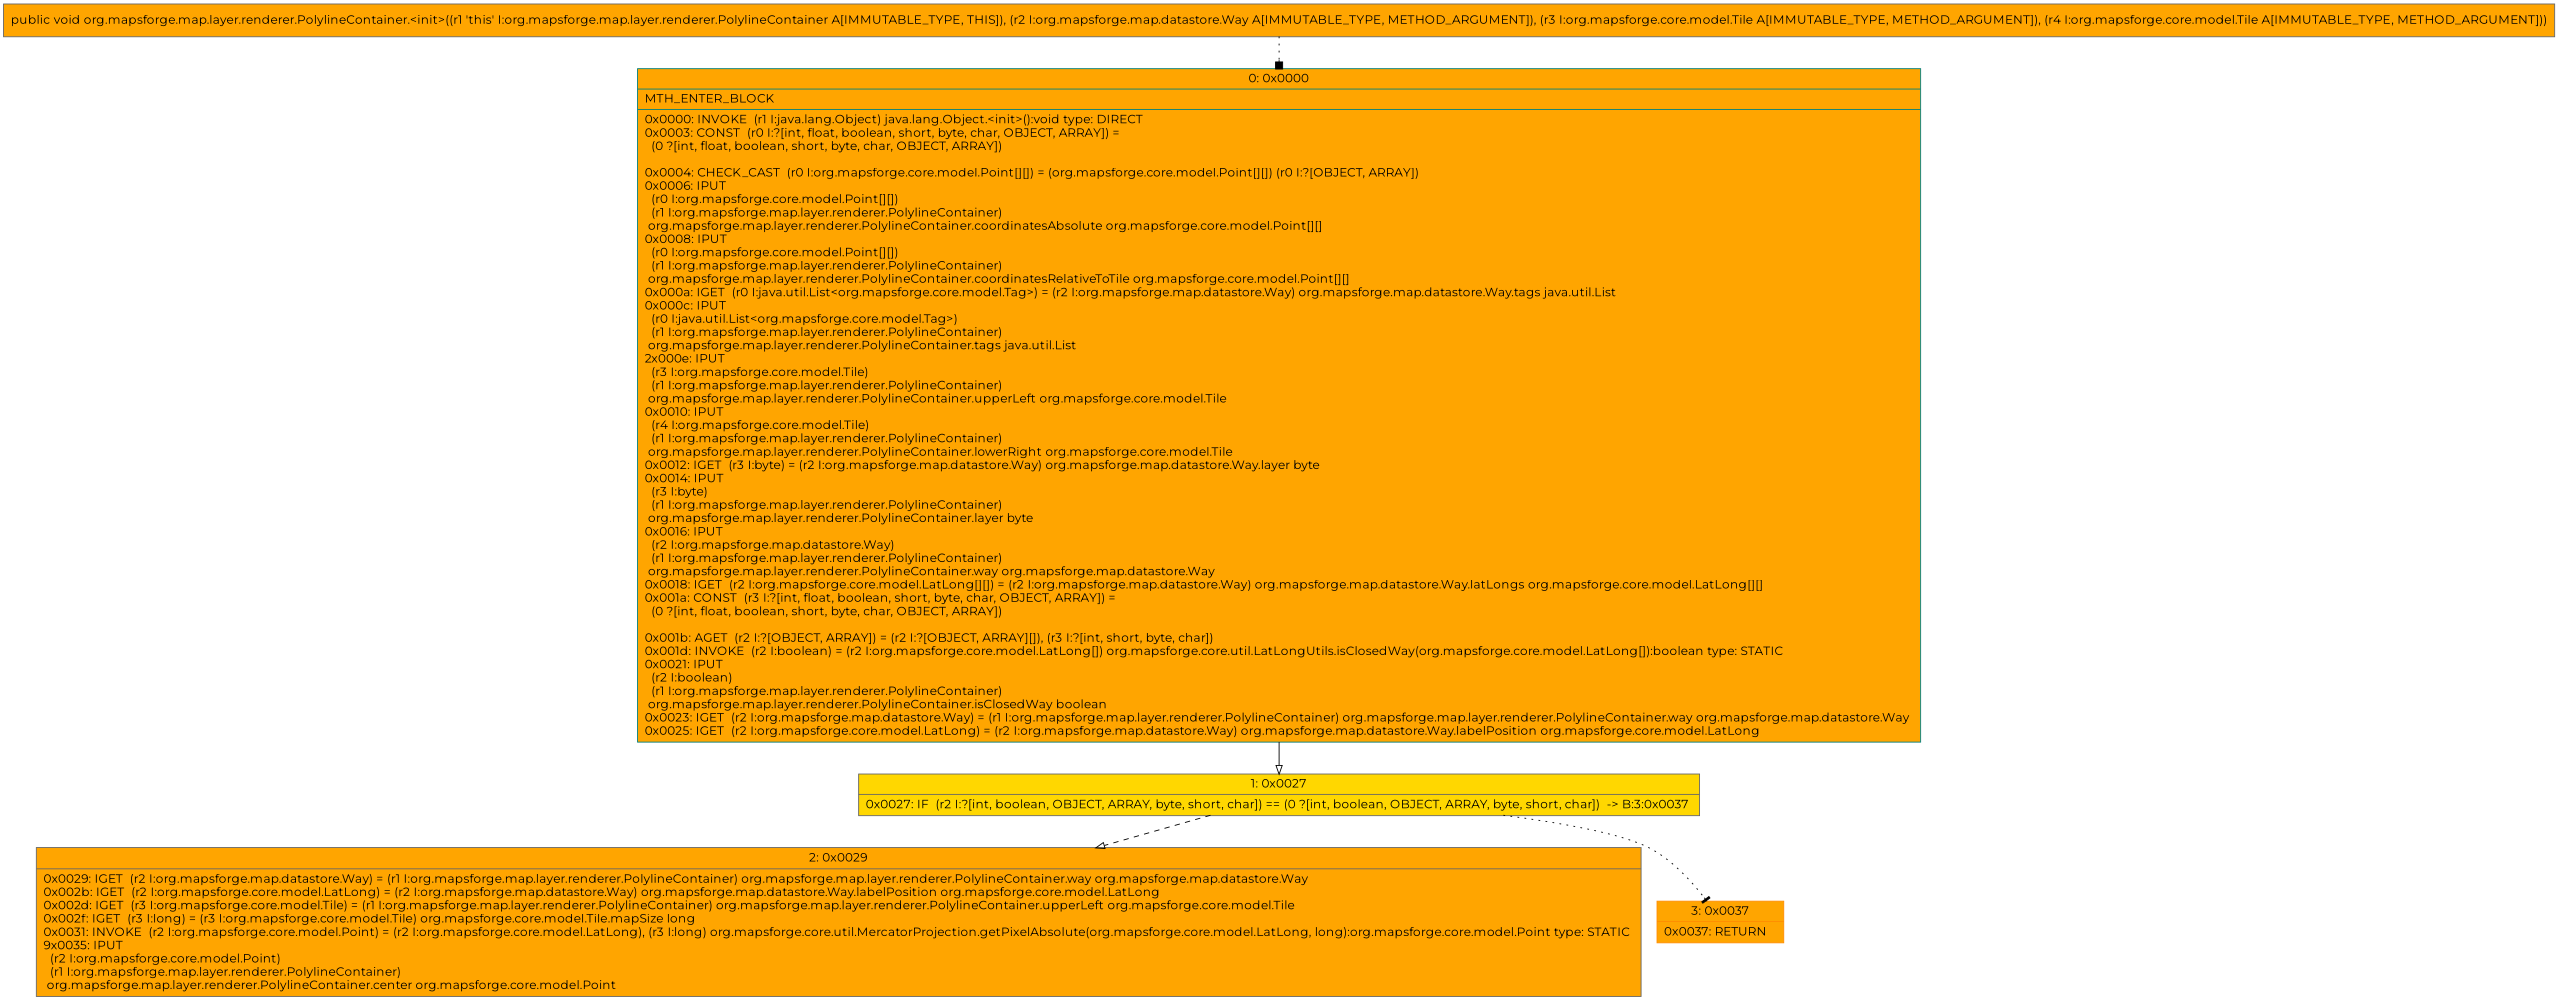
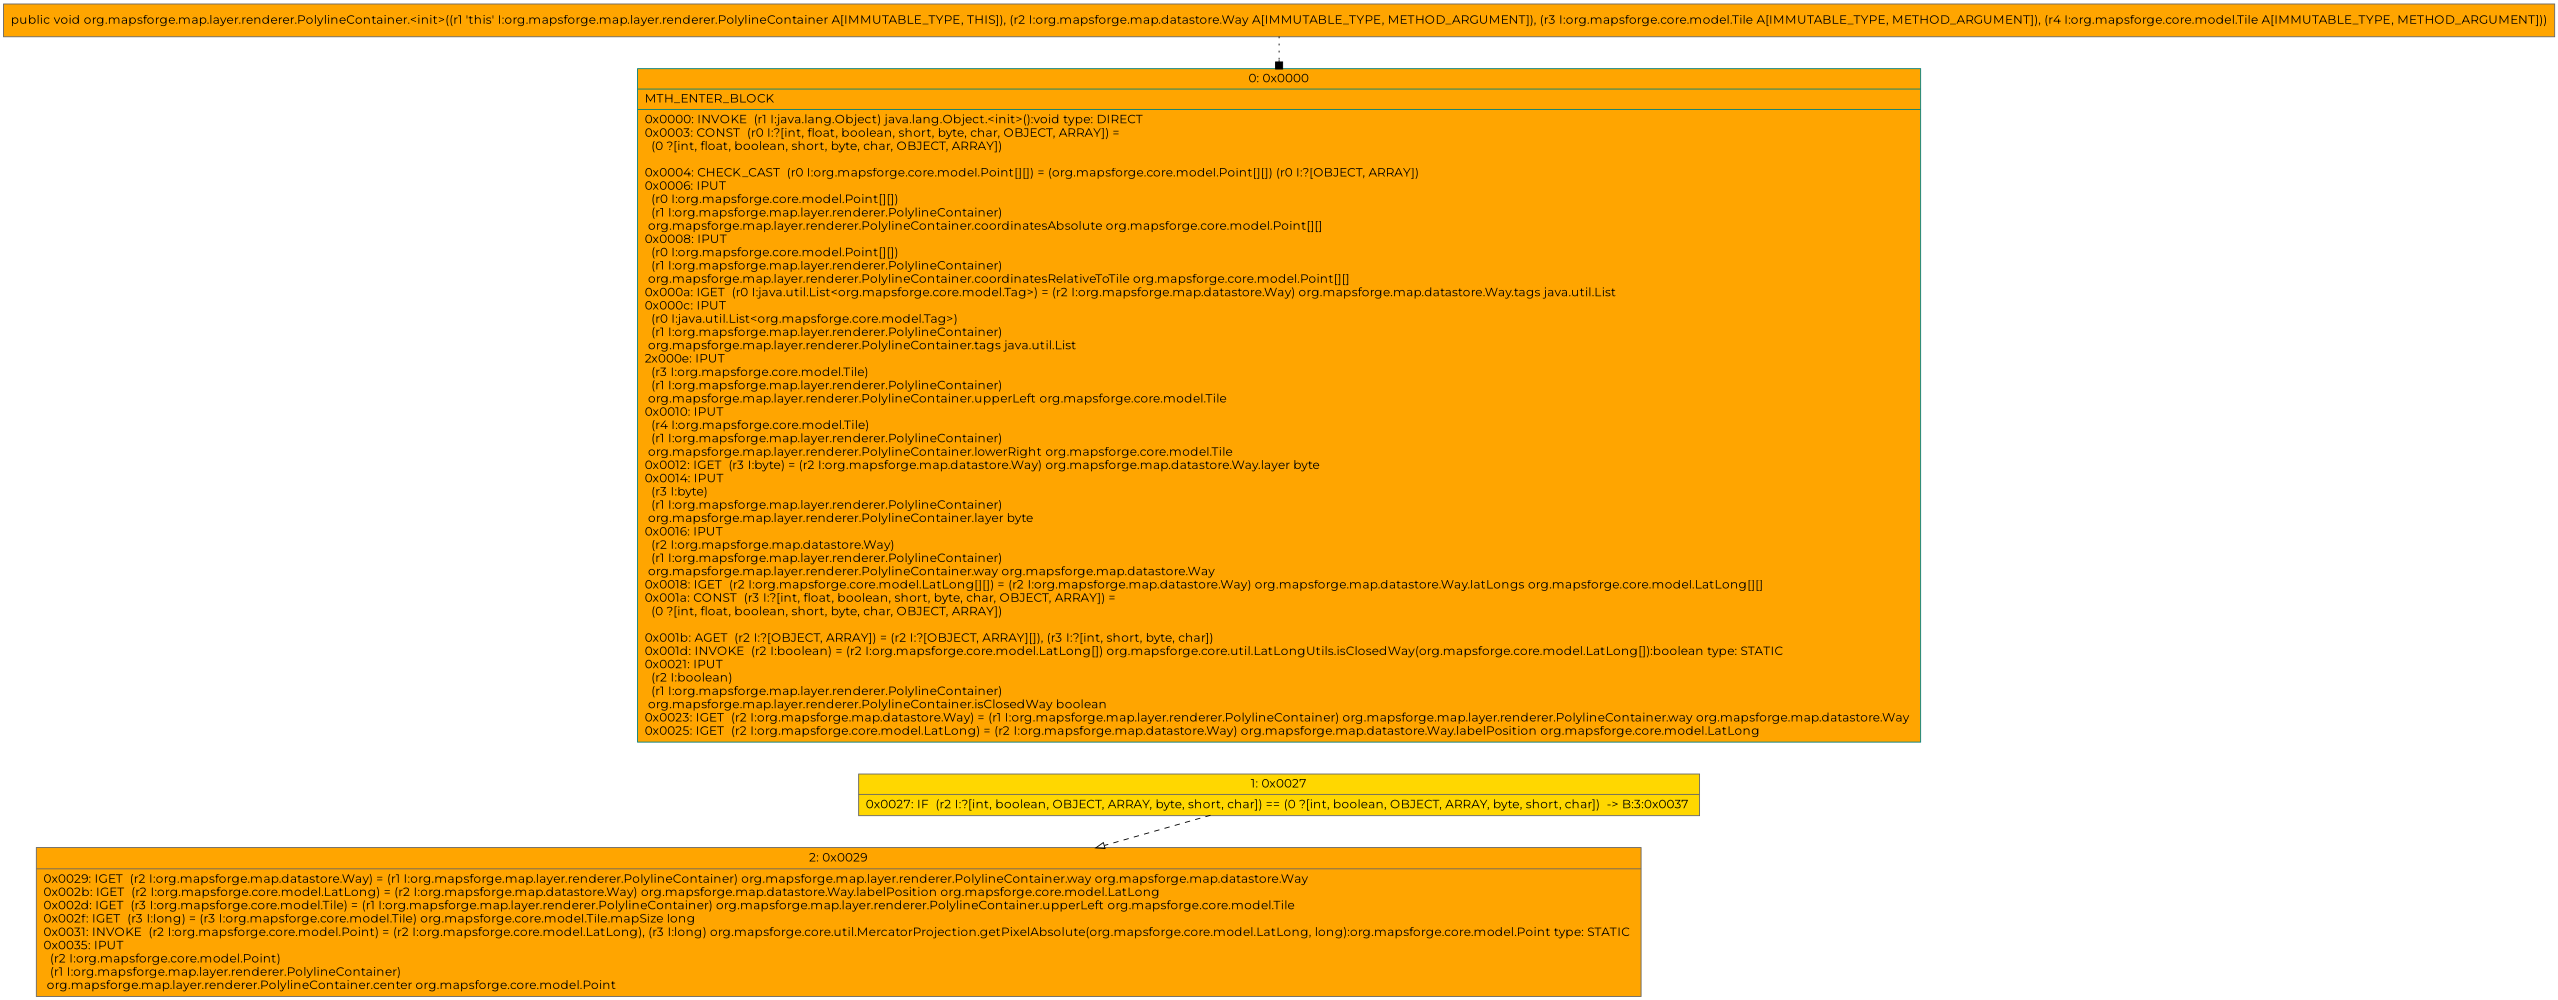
edge "0: 0x0000" -> "1: 0x0027": removed
node "3: 0x0037": removed
node "2: 0x0029": text "9x0035: IPUT" -> "0x0035: IPUT"
